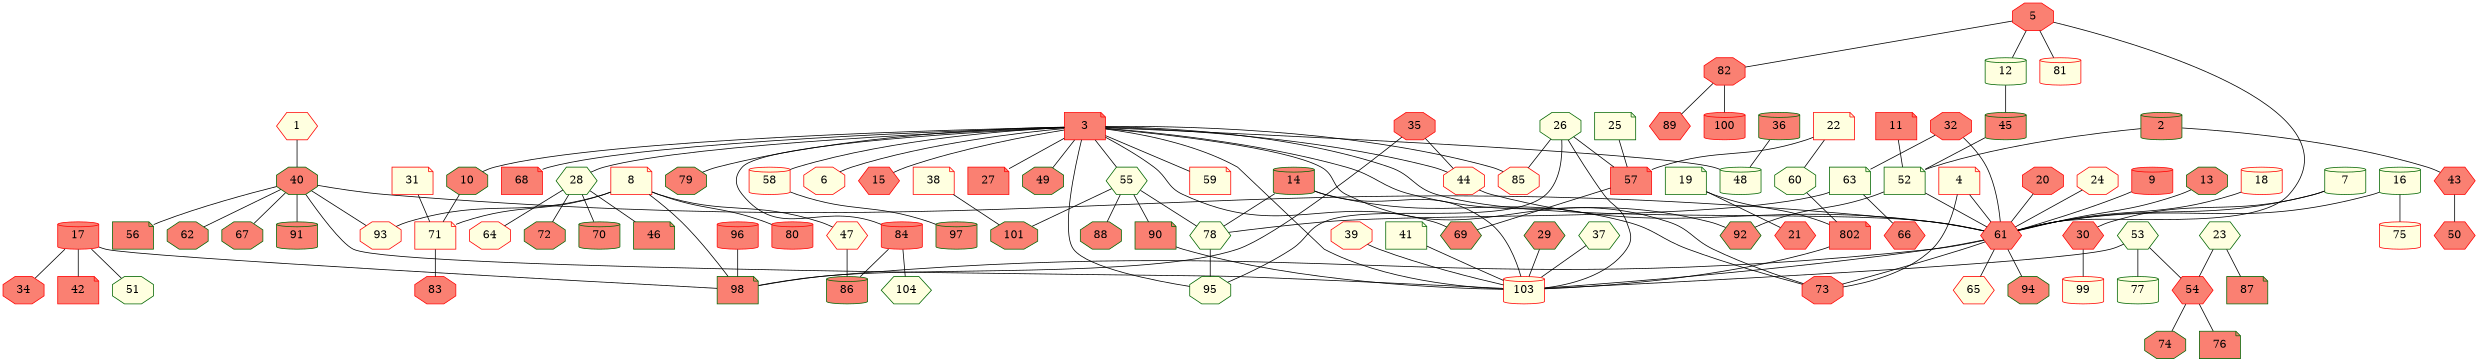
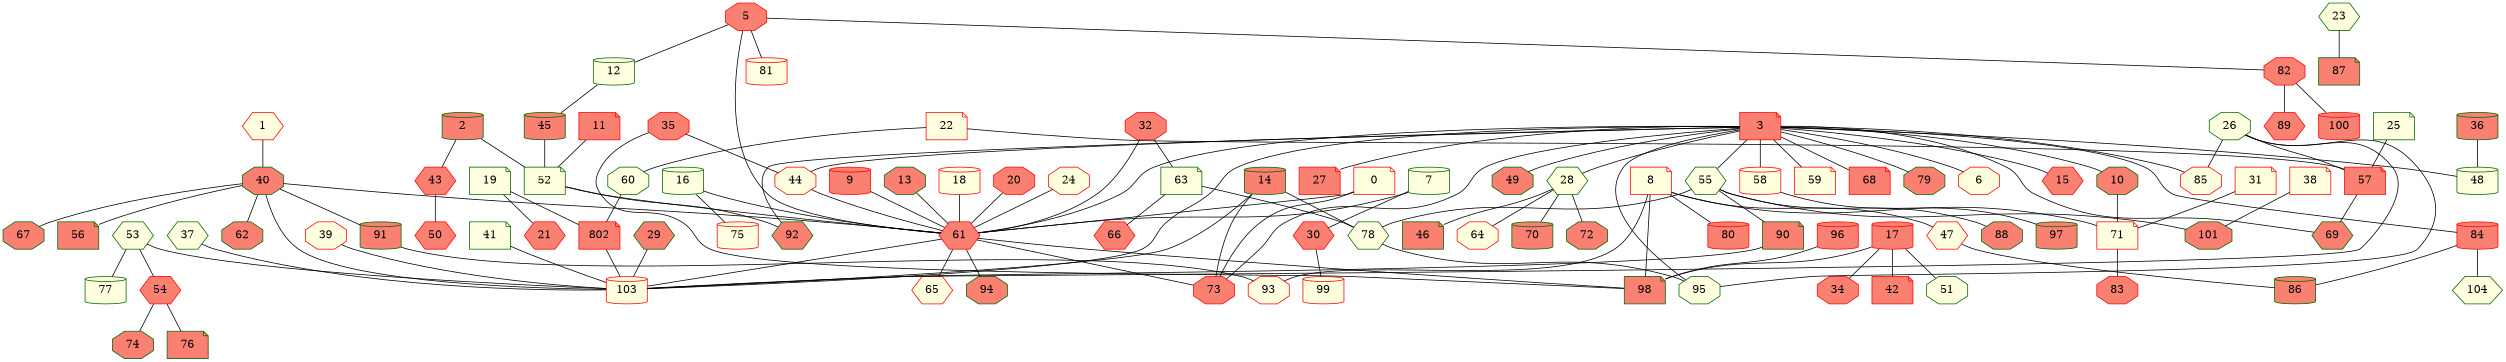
node "4": label "4" -> "0"
edge "40" -- "93": now "91" -- "93"
edge "23" -- "54": removed
